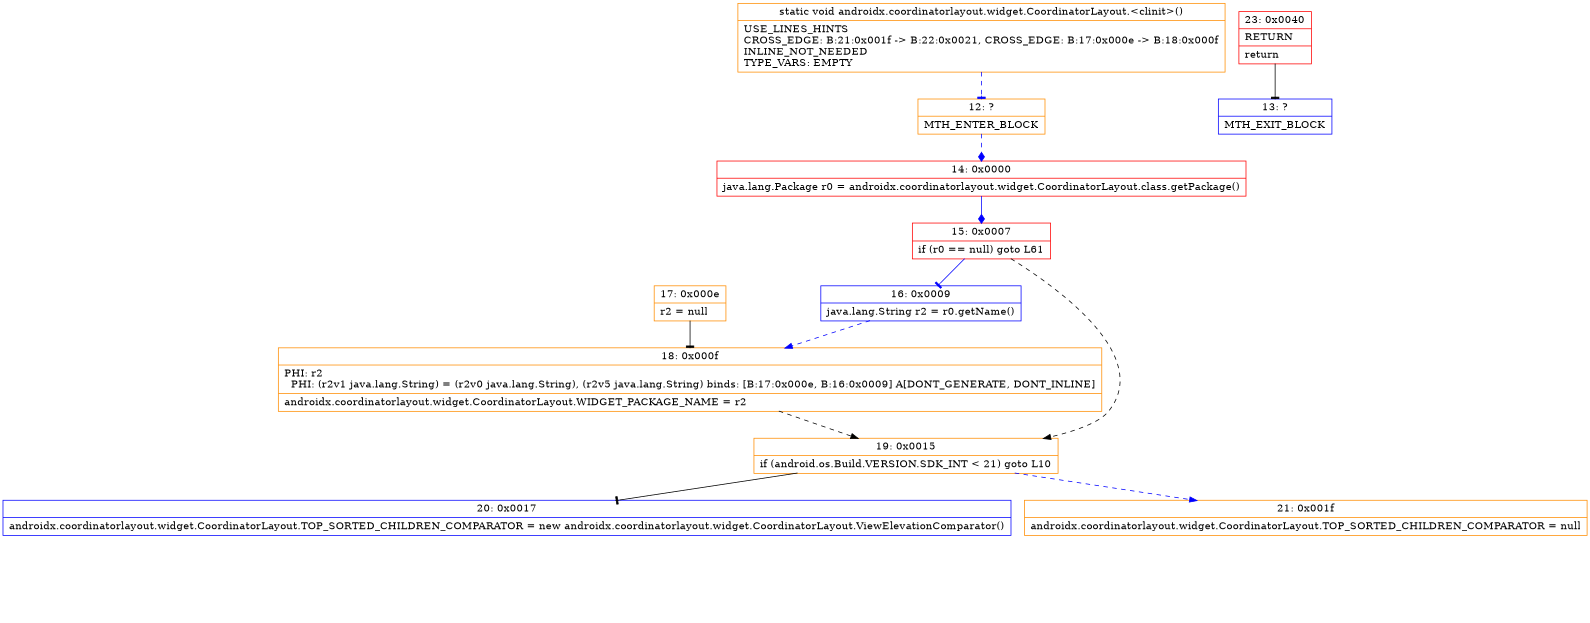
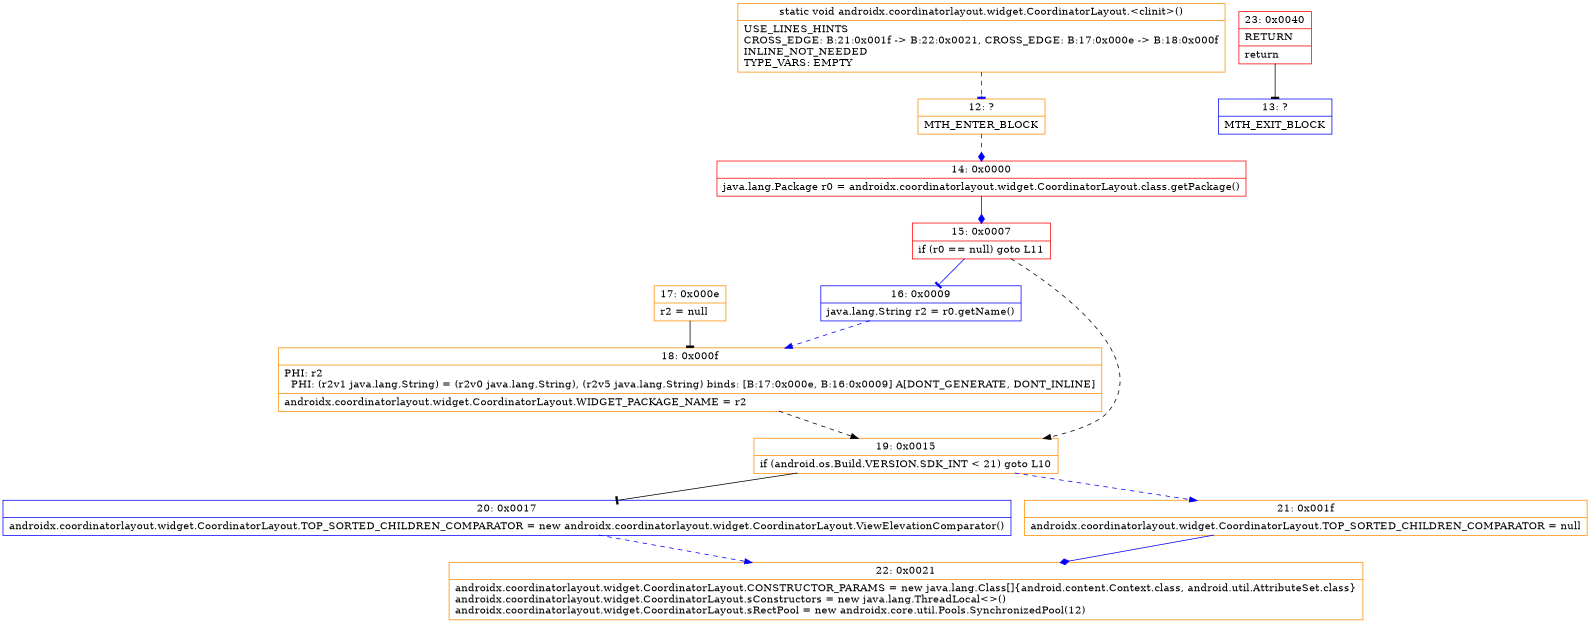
node "15: 0x0007": text "if (r0 == null) goto L61" -> "if (r0 == null) goto L11"
node "22: 0x0021": added
